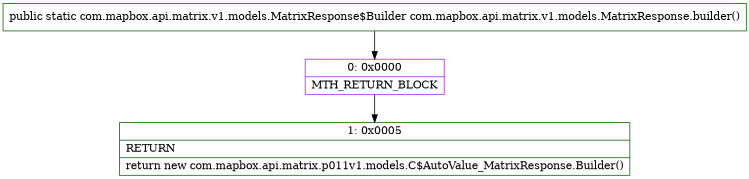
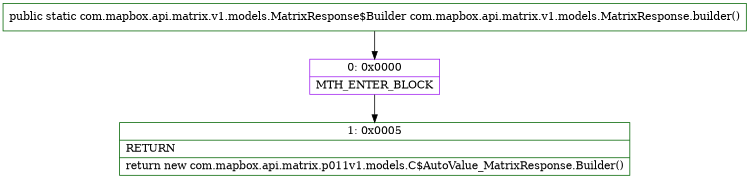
node "0: 0x0000": text "MTH_RETURN_BLOCK" -> "MTH_ENTER_BLOCK"
